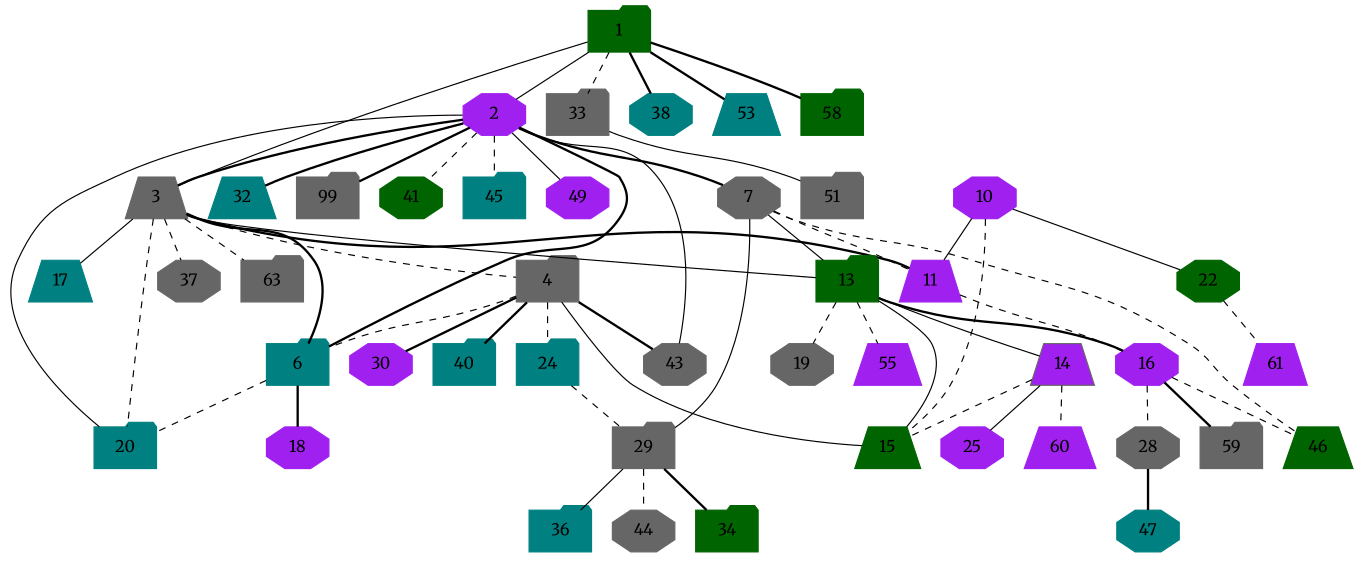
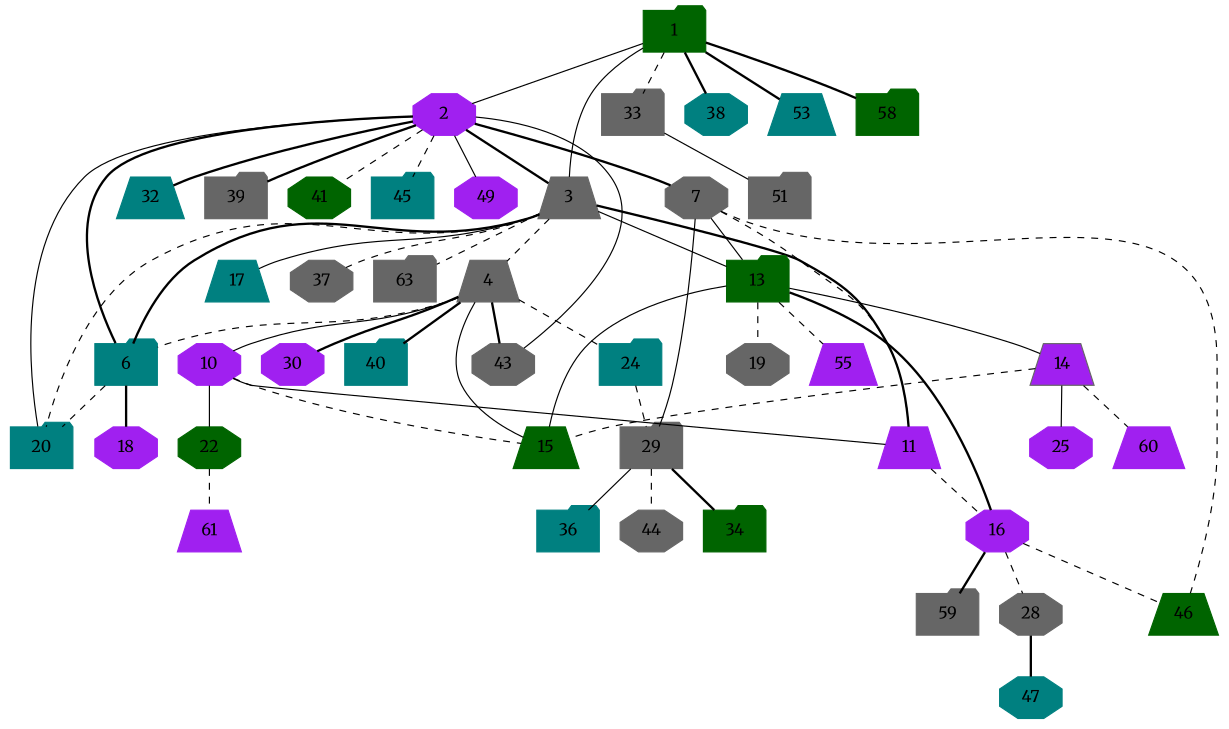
node "99": label "99" -> "39"
node "4": shape folder -> trapezium
edge "4" -- "10": added
